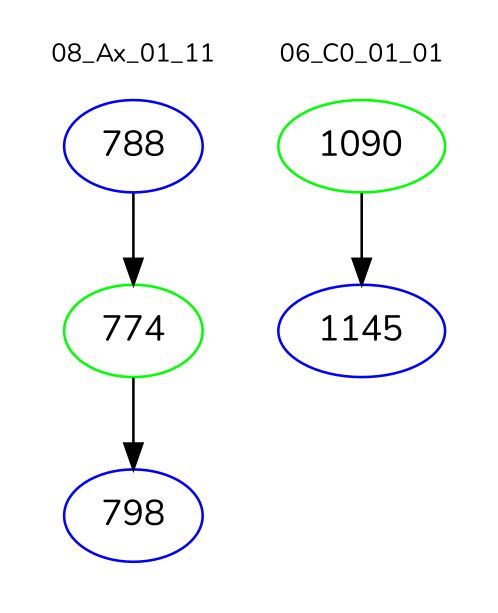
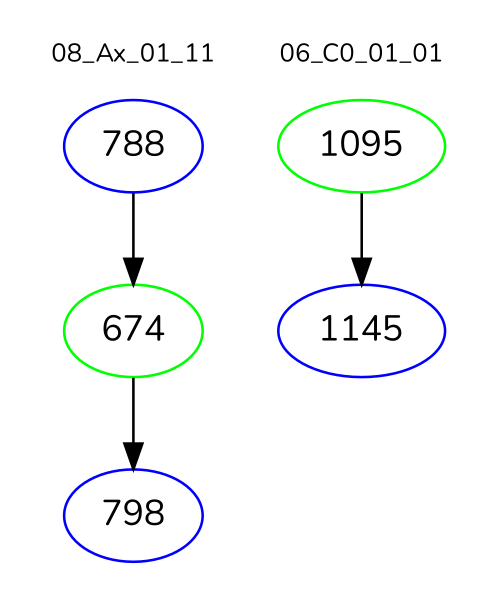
node "1090": label "1090" -> "1095"
node "774": label "774" -> "674"
